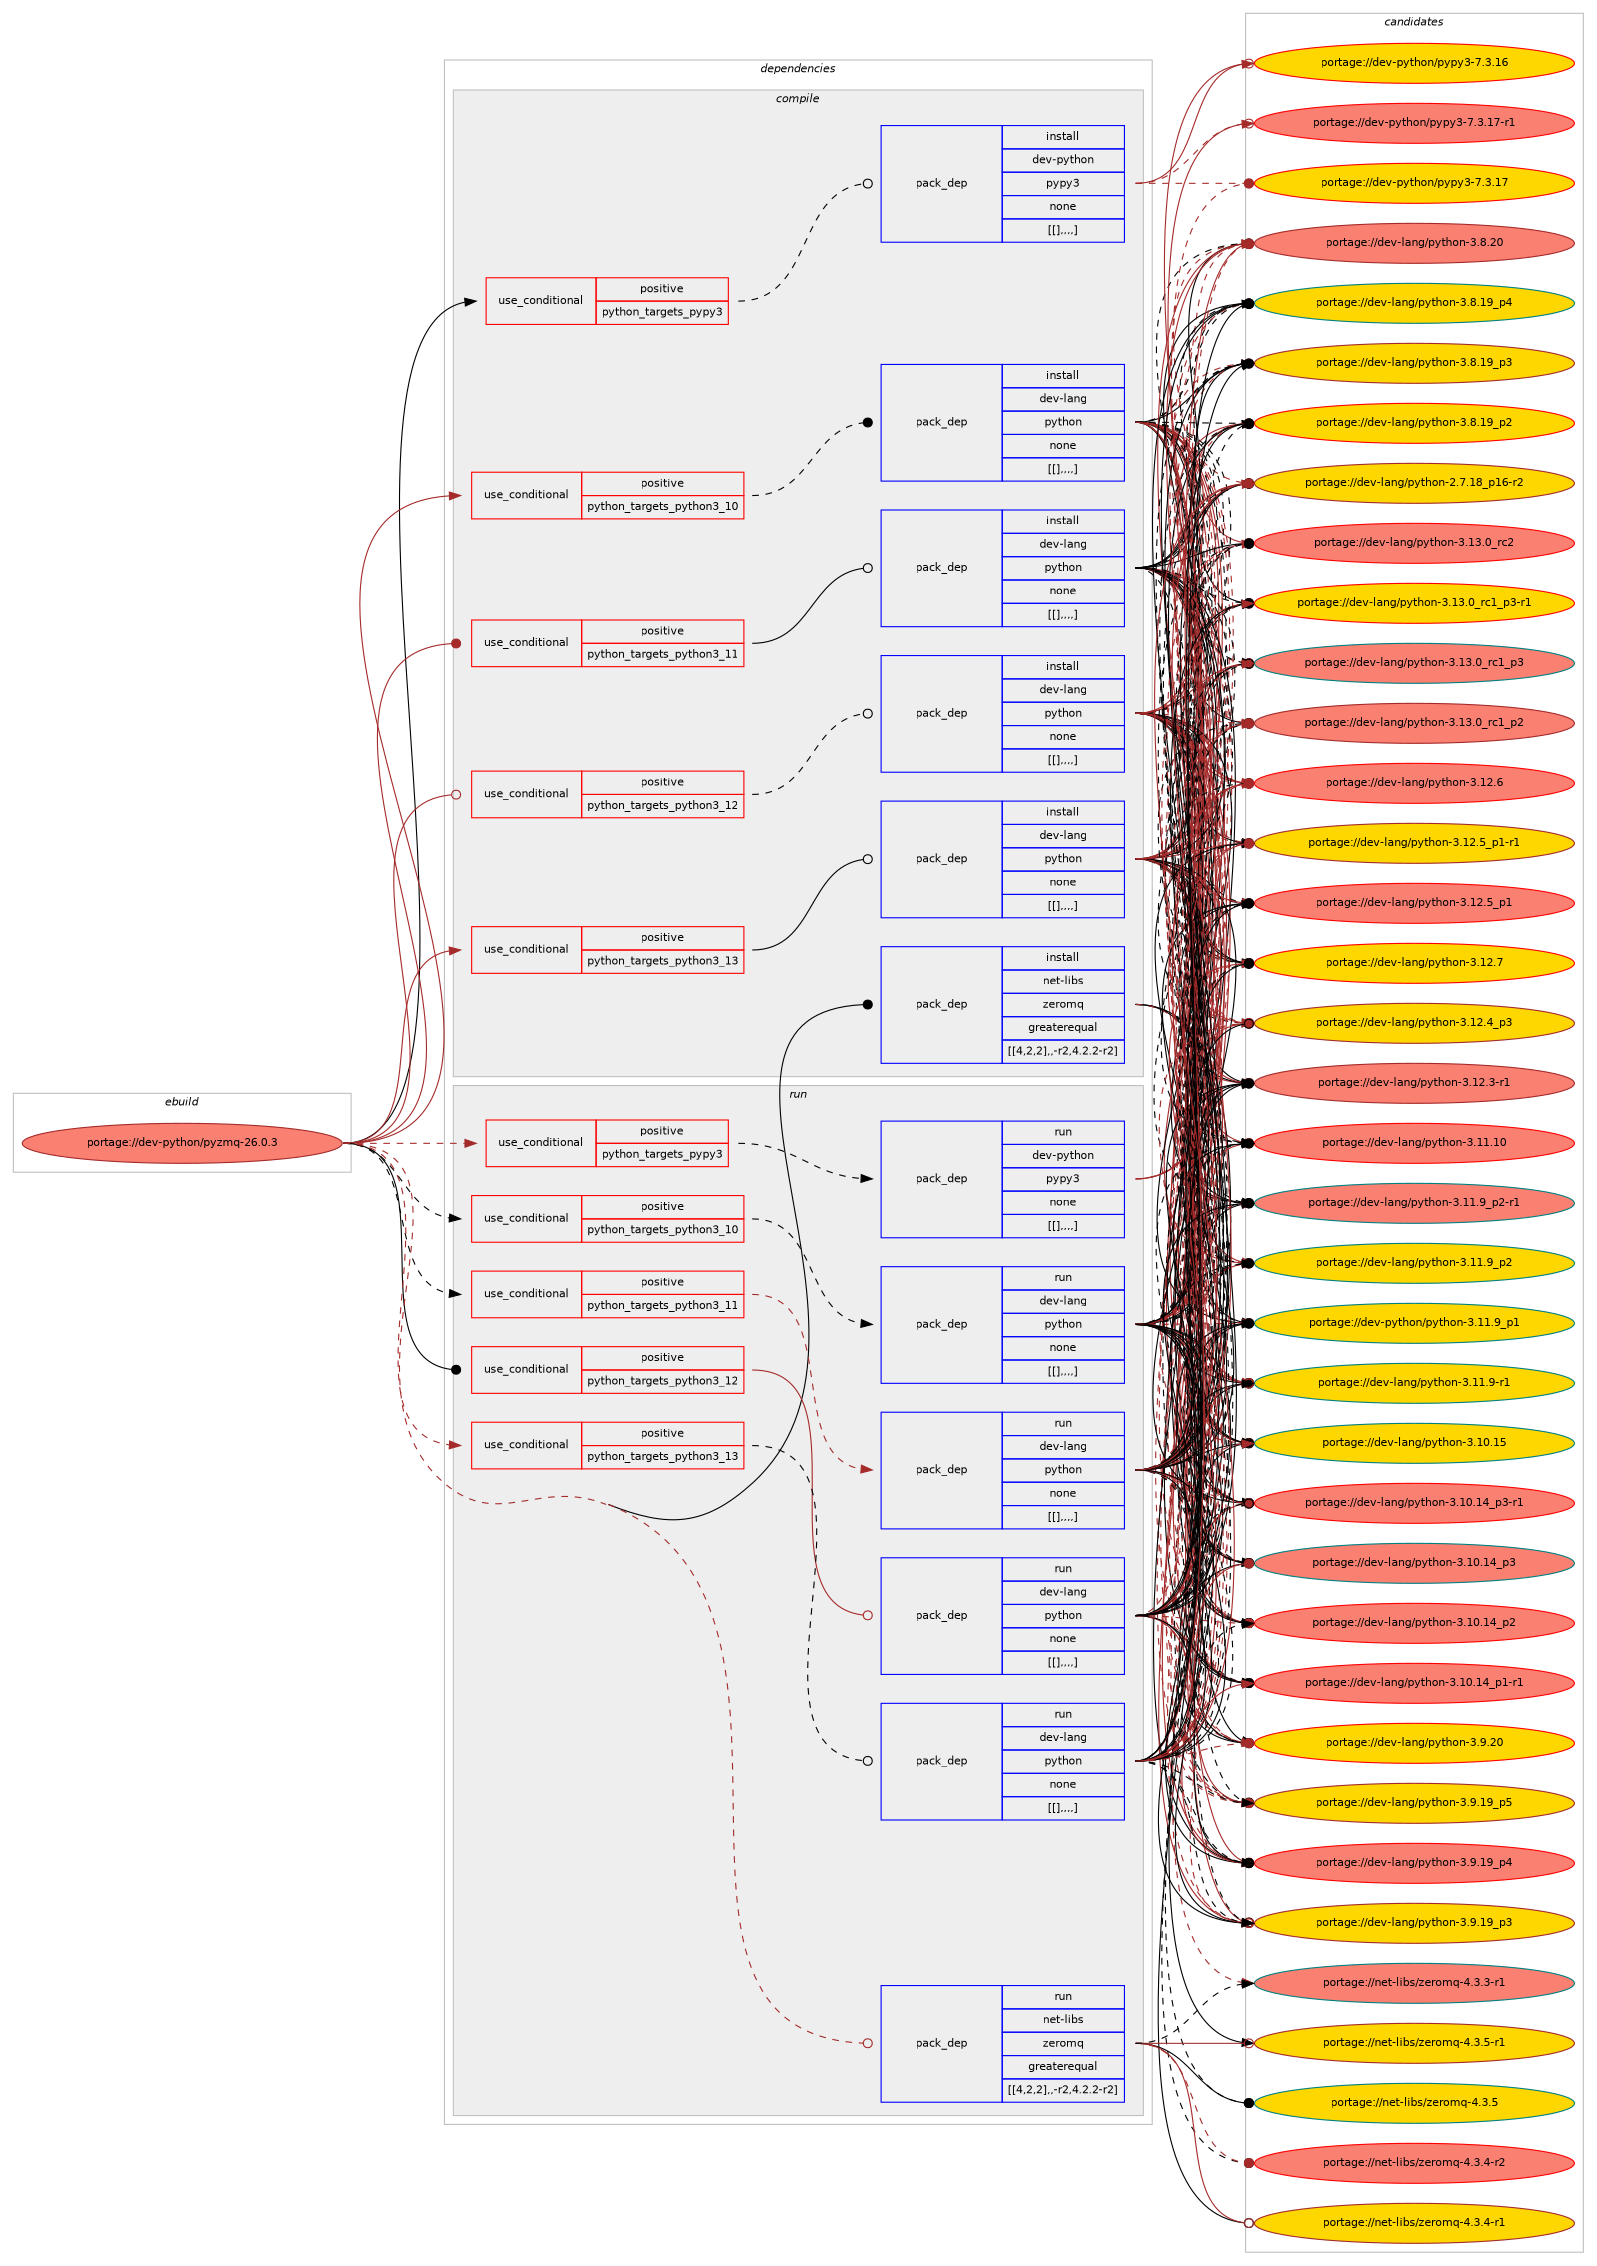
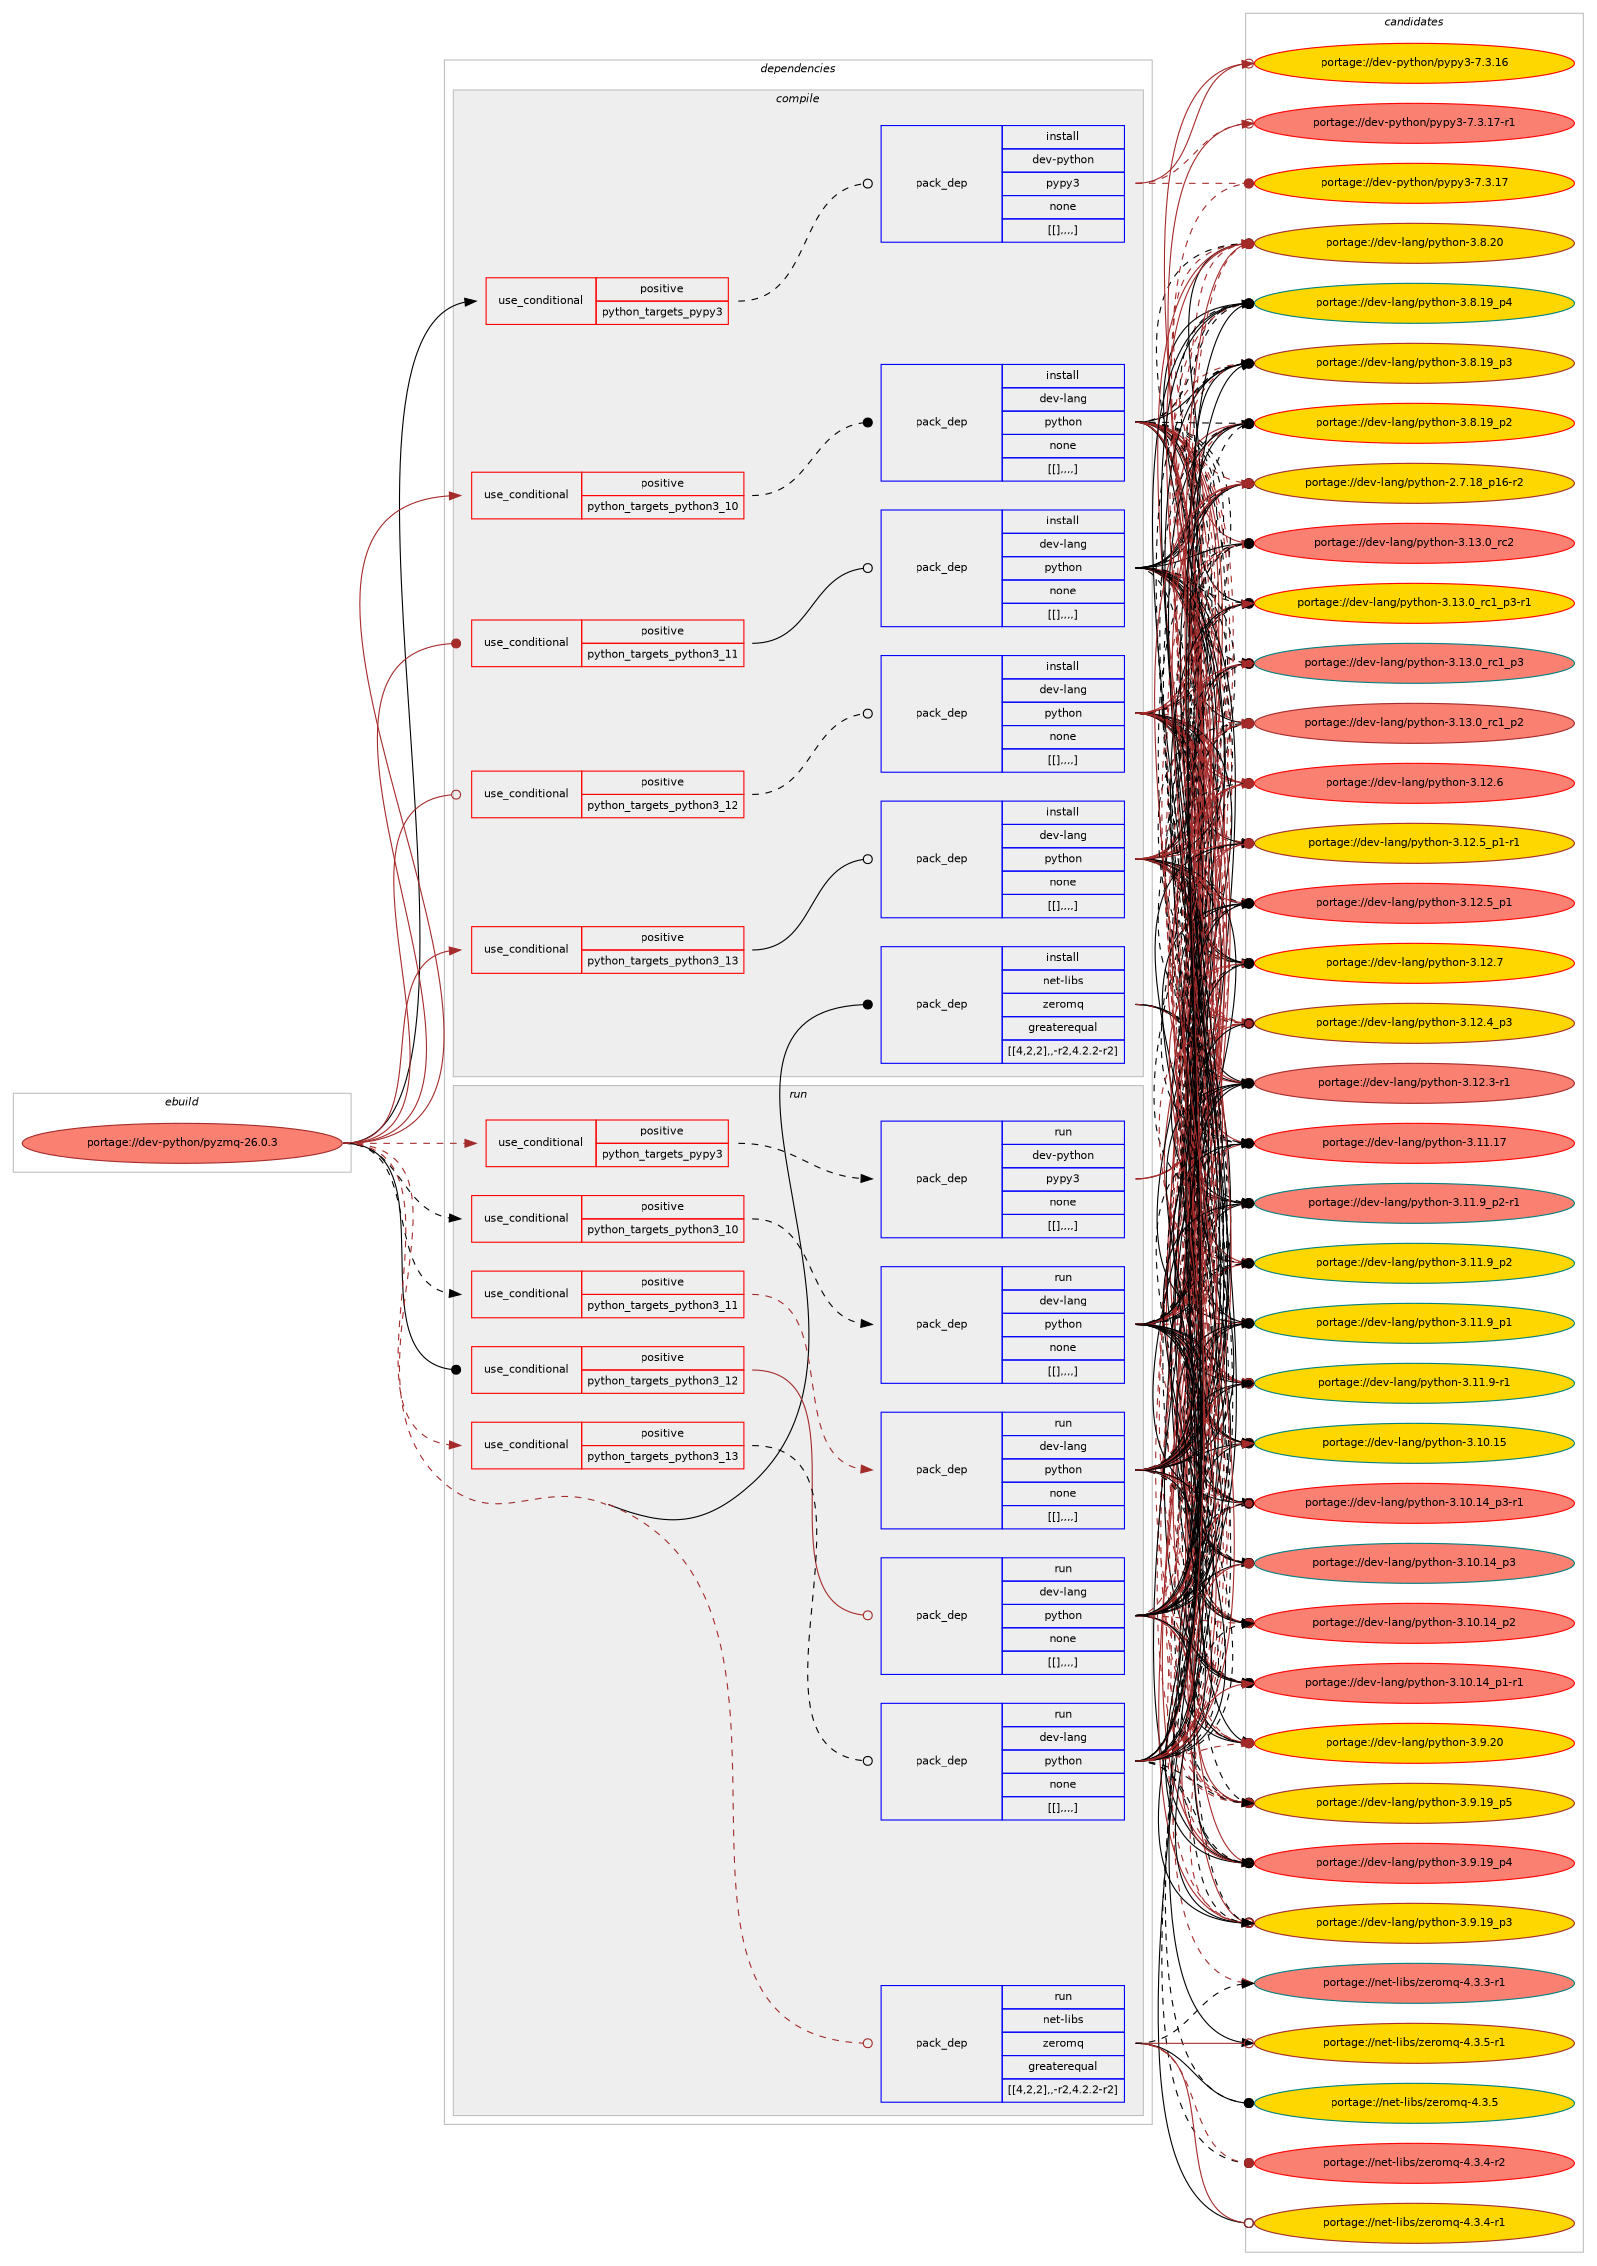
node "portage://dev-lang/python-3.8.20": fillcolor salmon -> gold
node "portage://dev-lang/python-3.11.10": label "portage://dev-lang/python-3.11.10" -> "portage://dev-lang/python-3.11.17"
node "portage://dev-python/python-3.11.9_p1": label "portage://dev-python/python-3.11.9_p1" -> "portage://dev-lang/python-3.11.9_p1"
